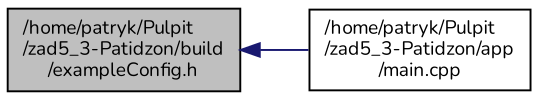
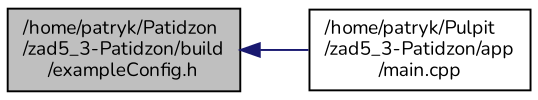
node "/home/patryk/Pulpit /zad5_3-Patidzon/build /exampleConfig.h": label "/home/patryk/Pulpit /zad5_3-Patidzon/build /exampleConfig.h" -> "/home/patryk/Patidzon /zad5_3-Patidzon/build /exampleConfig.h"
